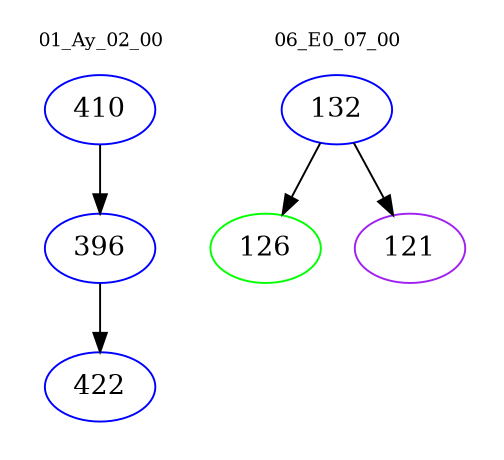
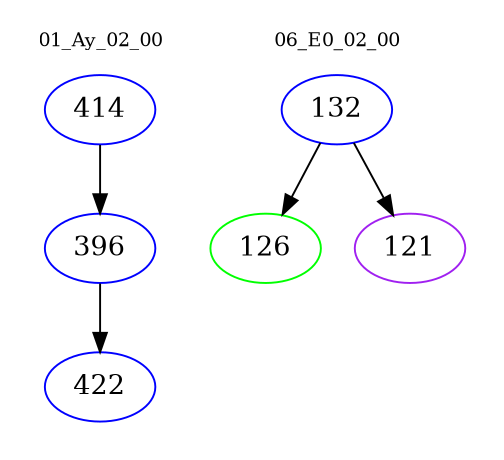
cluster "06_E0_07_00": label "06_E0_07_00" -> "06_E0_02_00"
node "410": label "410" -> "414"
